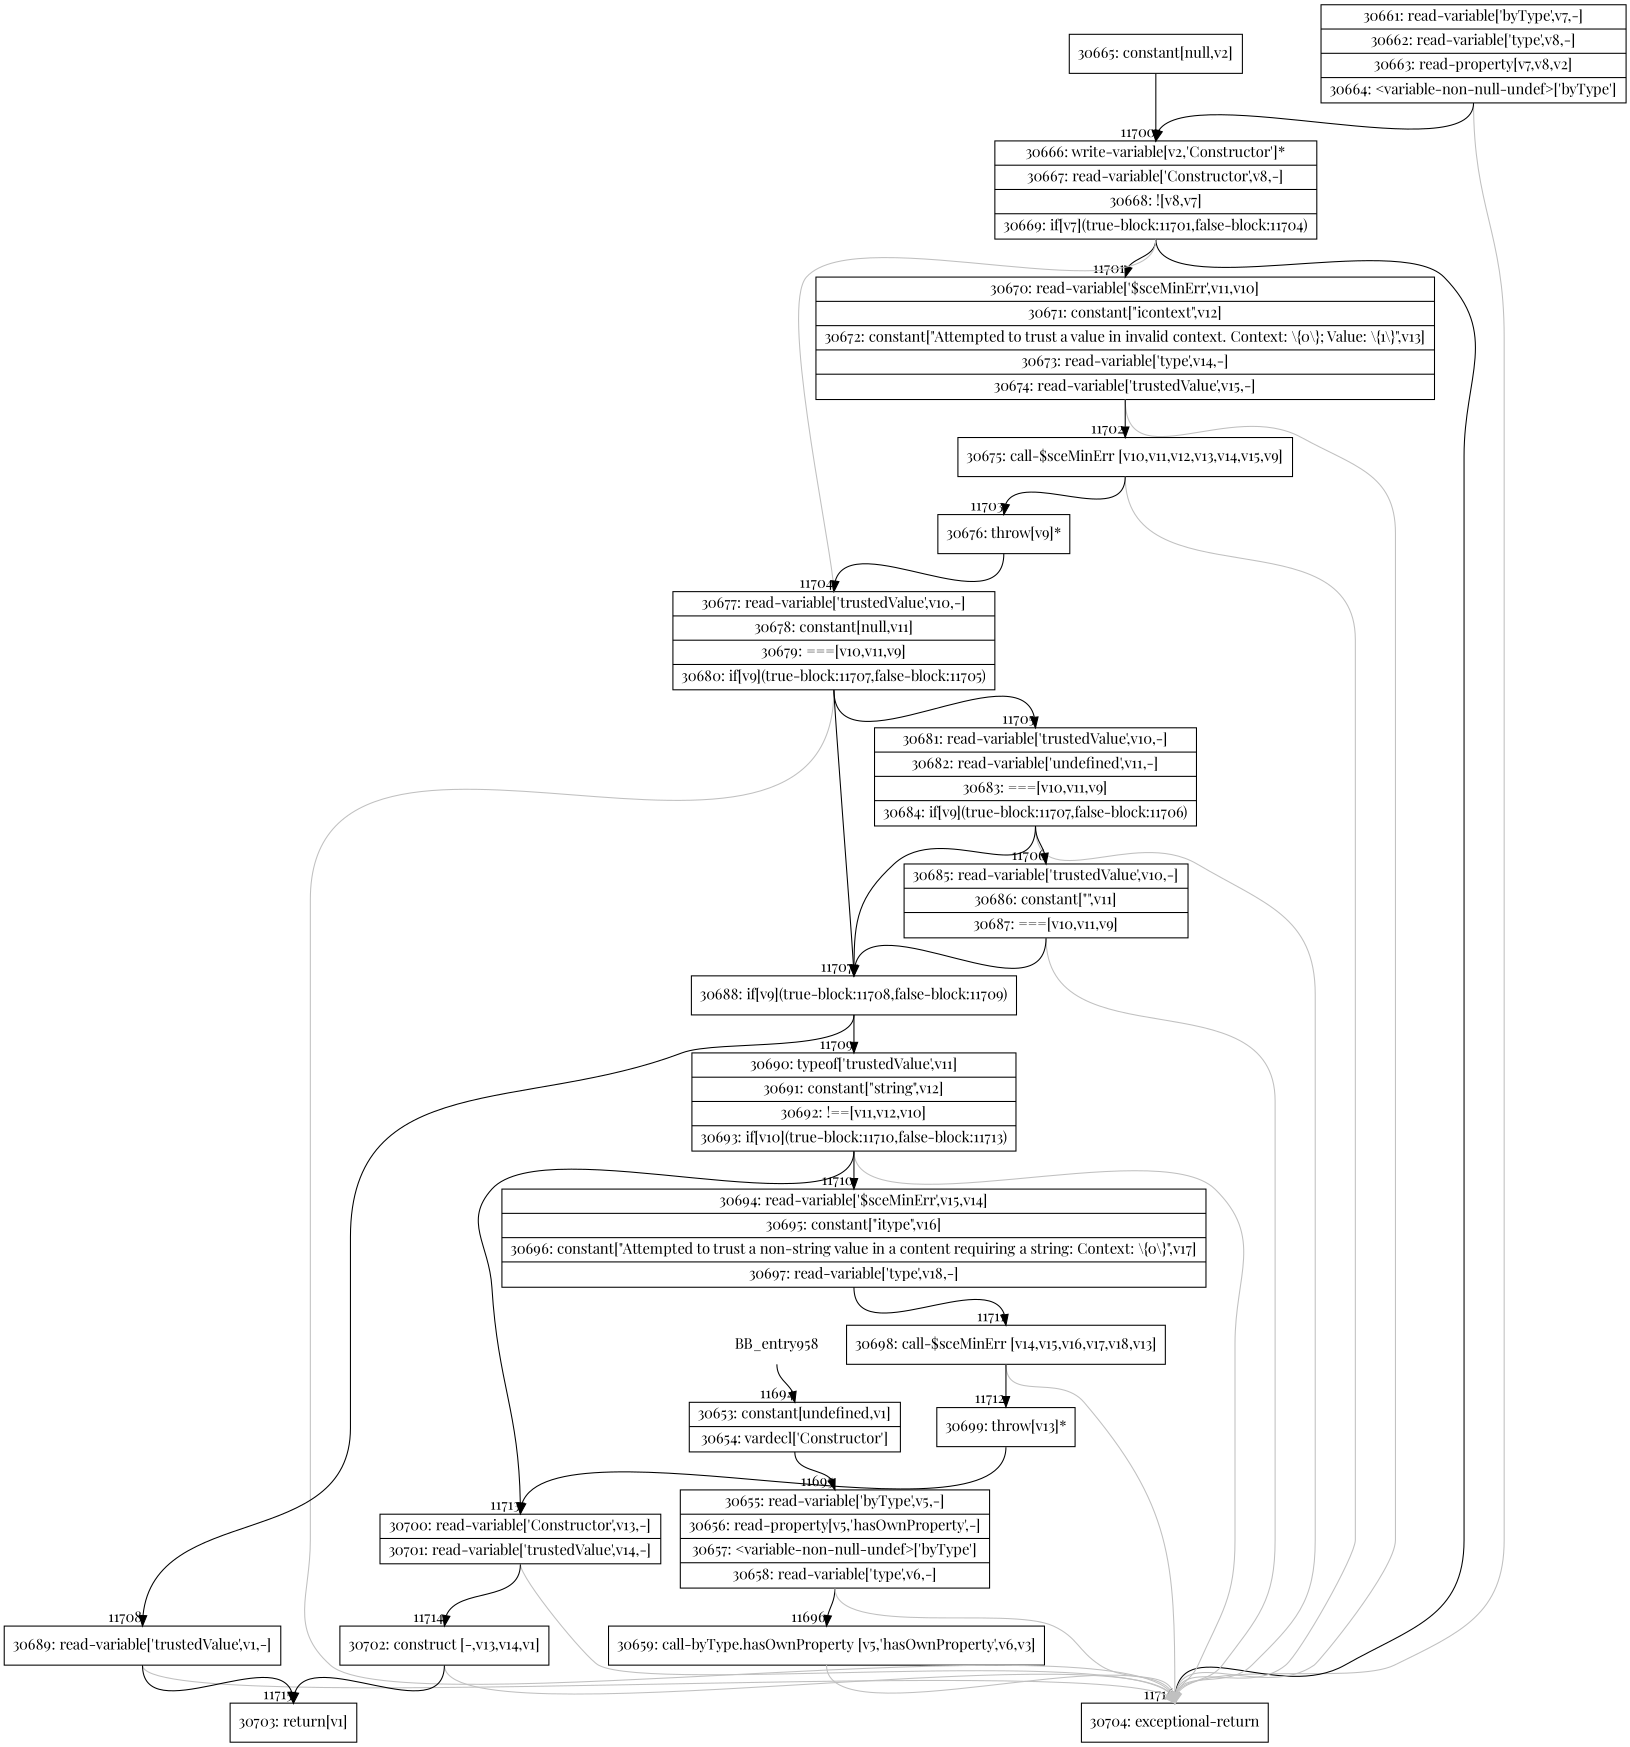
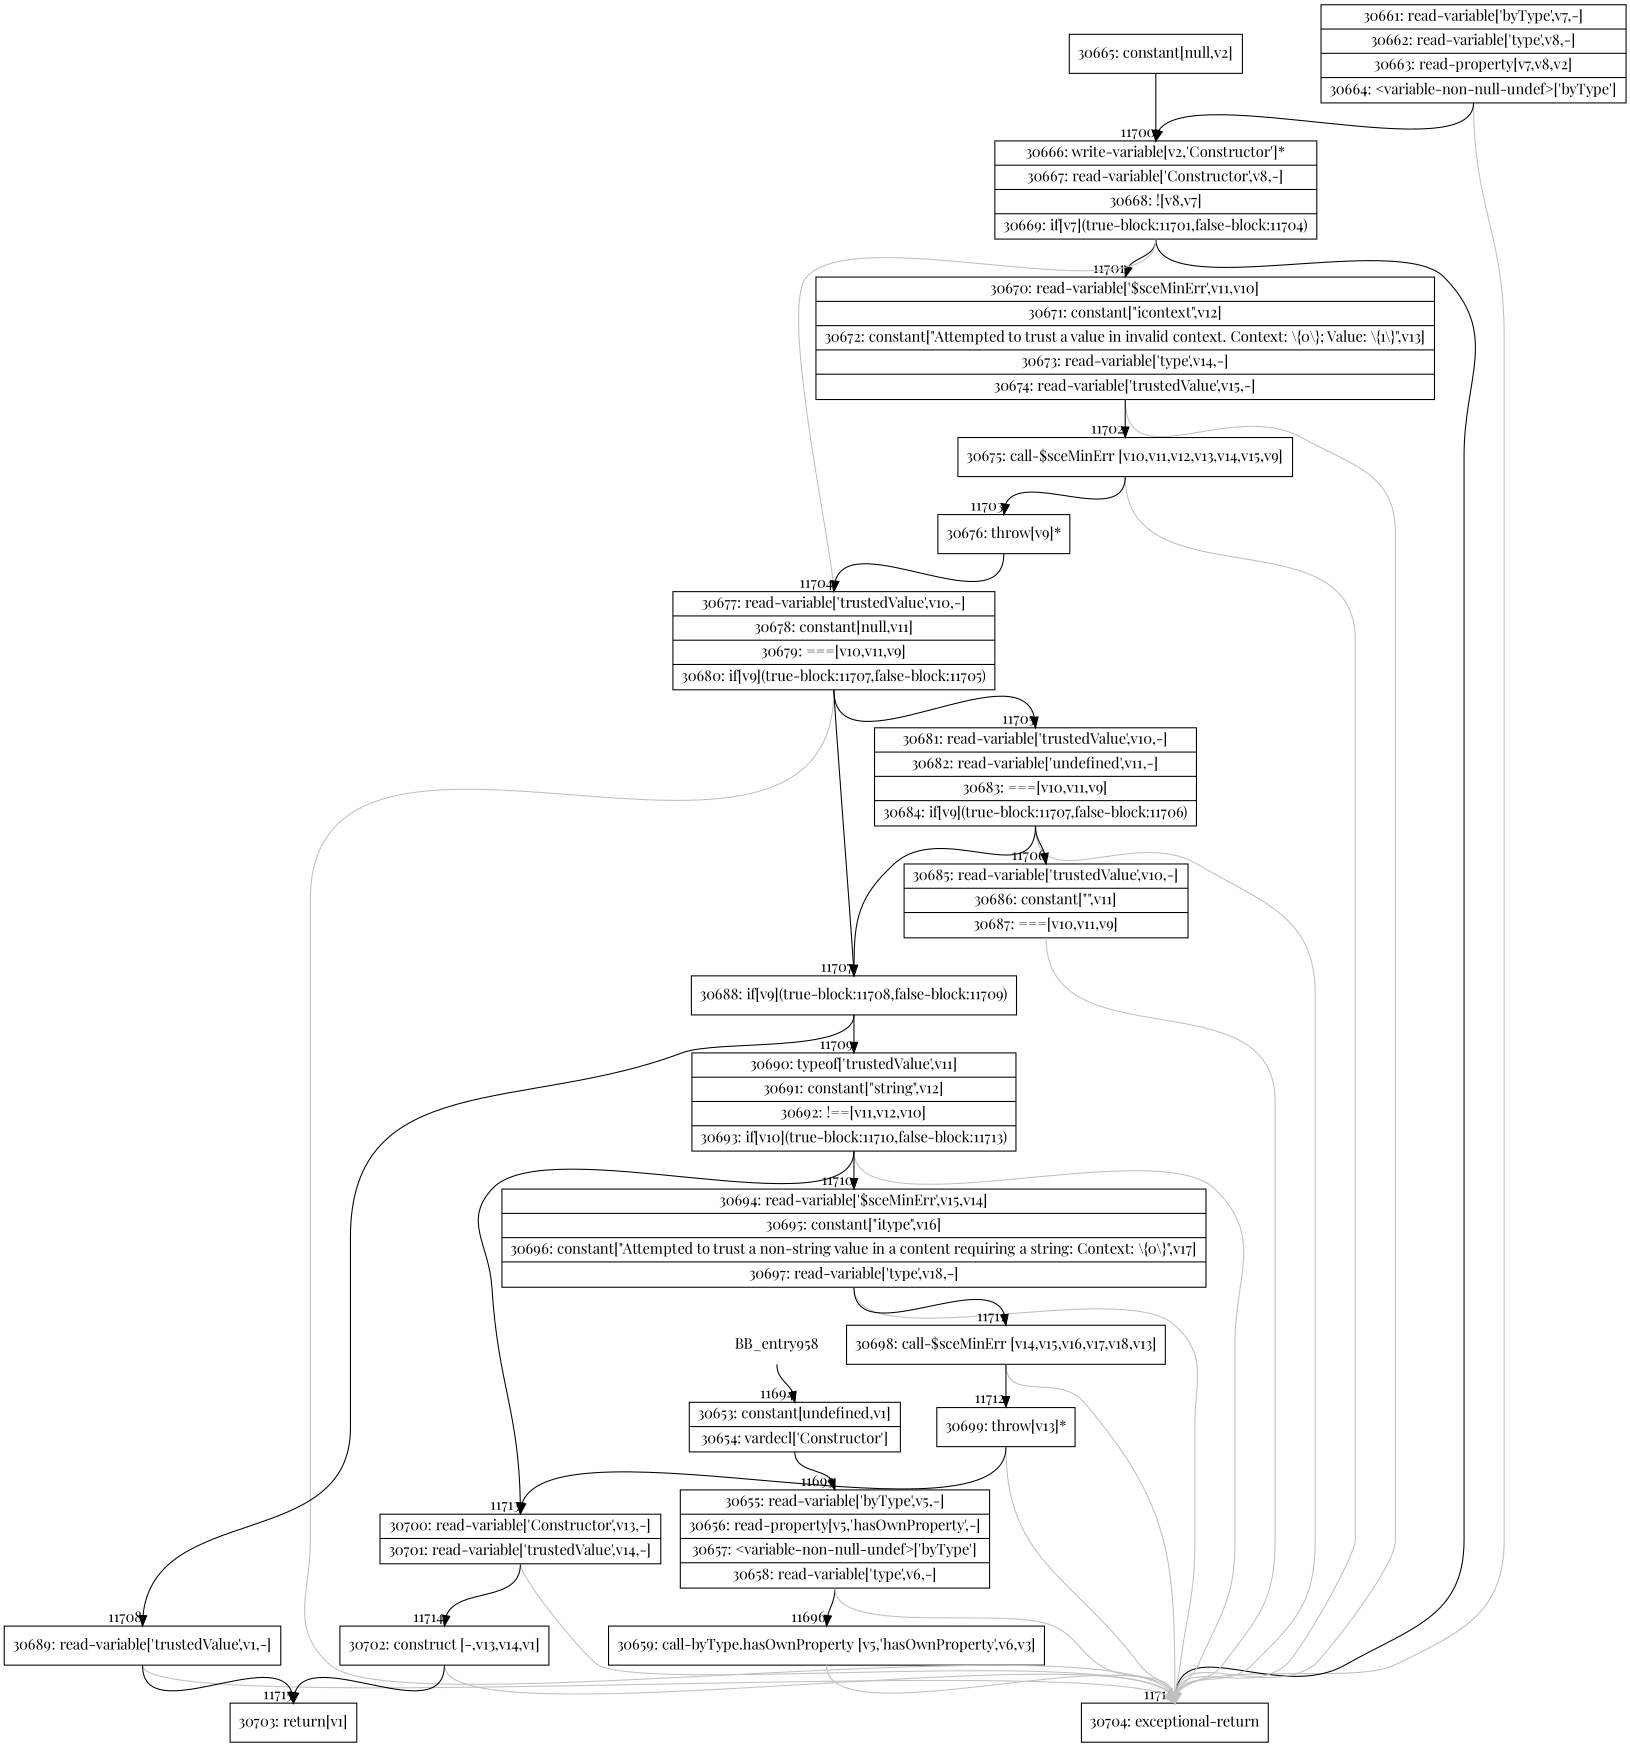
edge "30685: read-variable['trustedValue',v10,-]" -> "30688: if[v9](true-block:11708,false-block:11709)": removed
edge "30694: read-variable['$sceMinErr',v15,v14]" -> "30704: exceptional-return": added
edge "30699: throw[v13]*" -> "30704: exceptional-return": added
